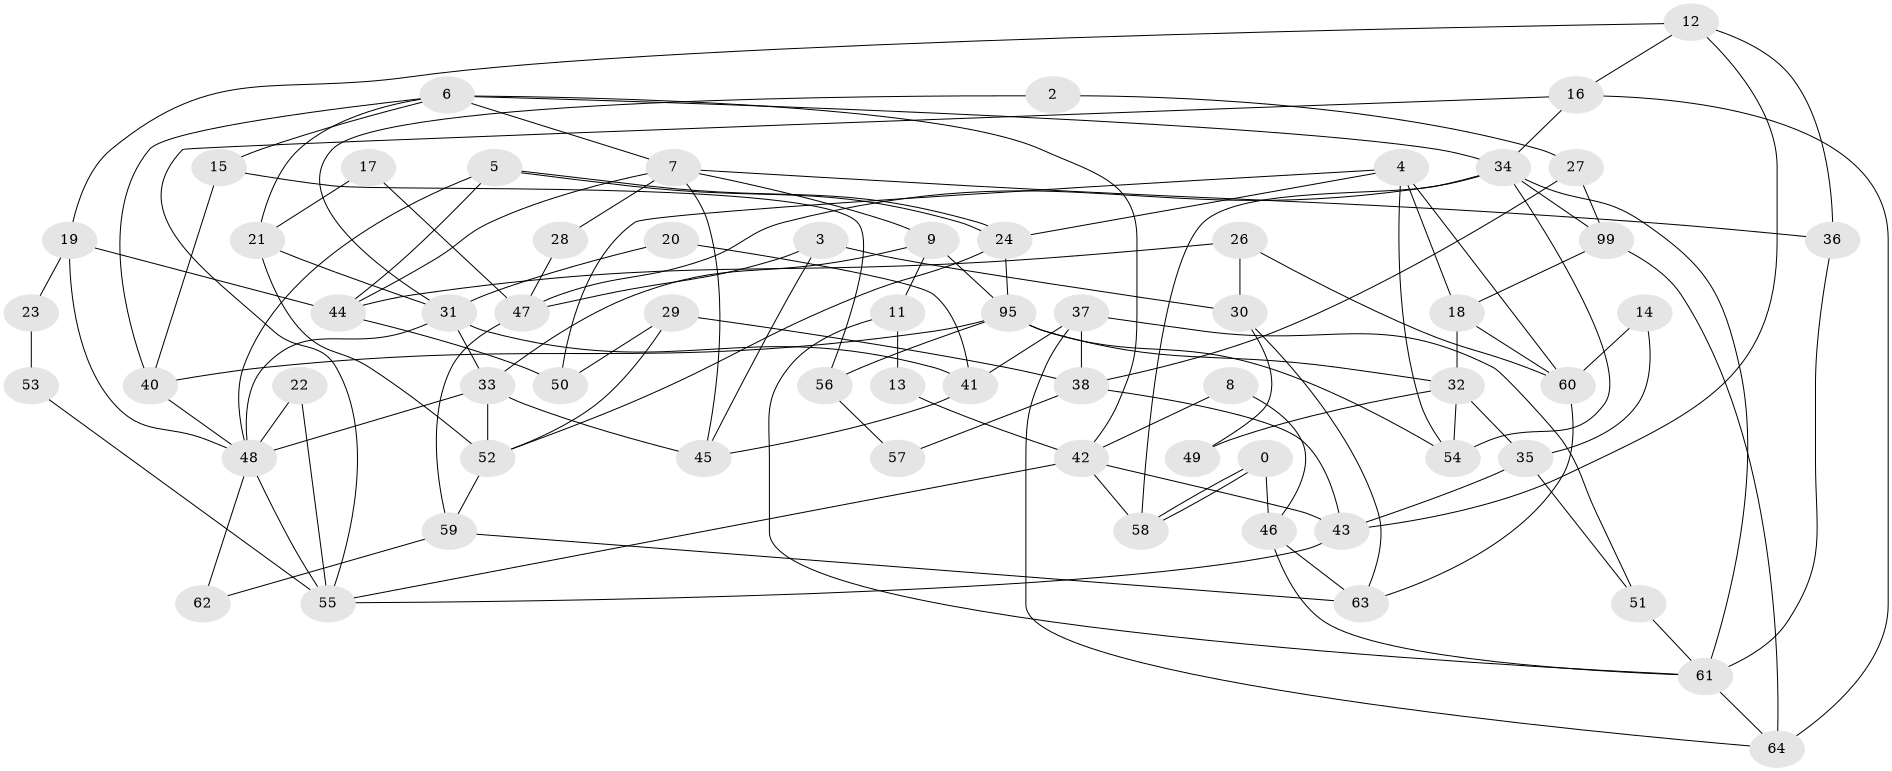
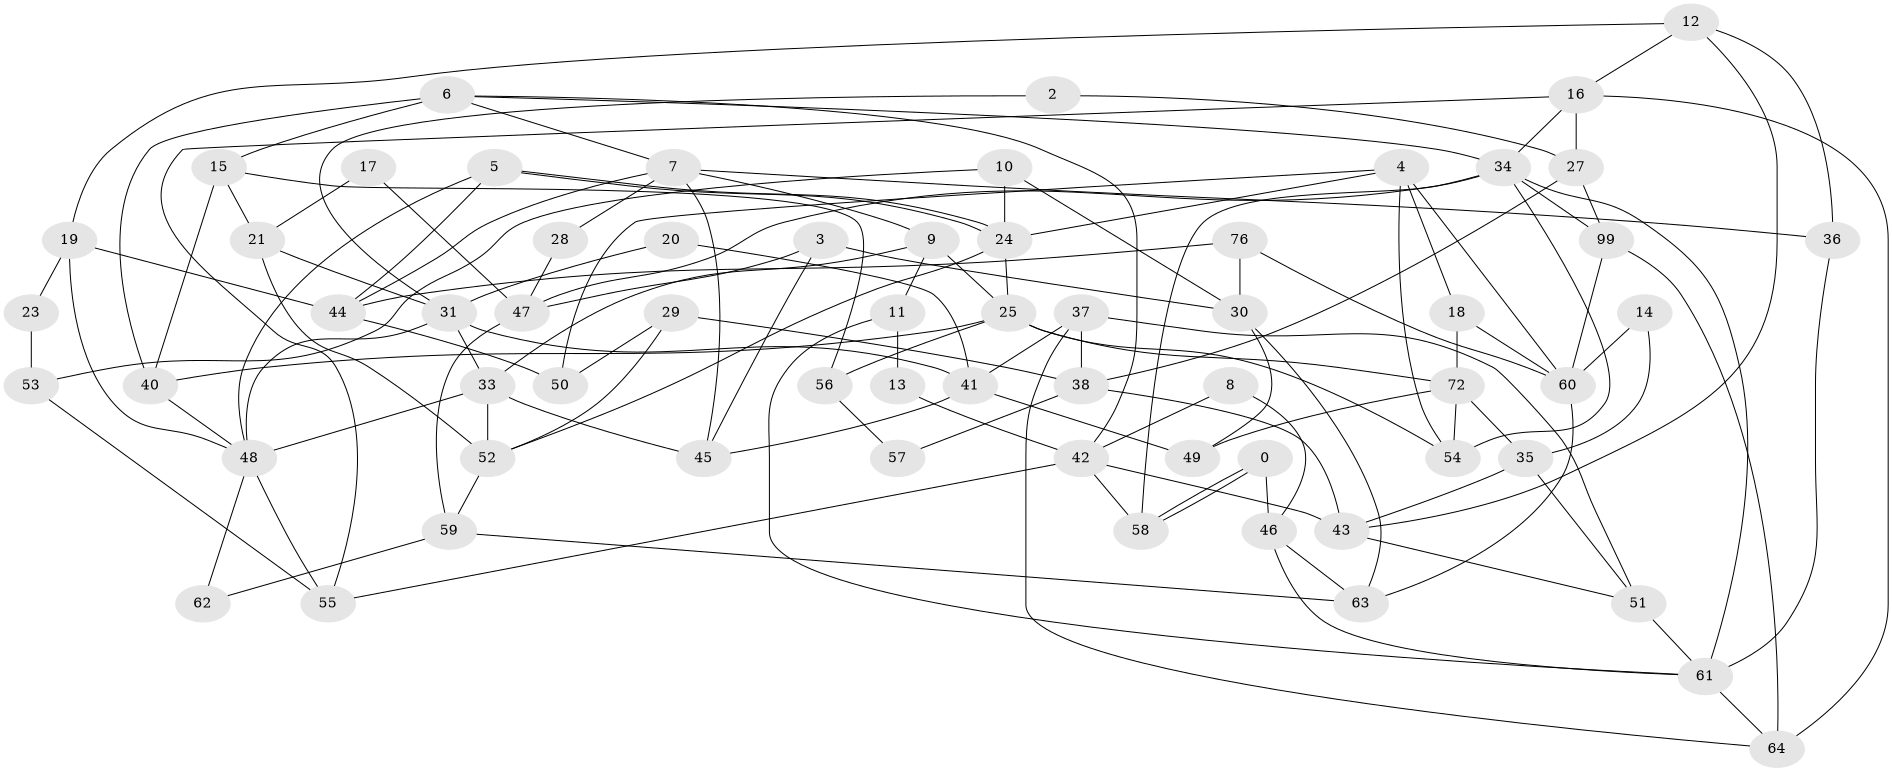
edge "16" -- "27": added
edge "6" -- "21": now "15" -- "21"
node "10": added
node "26": label "26" -> "76"
edge "99" -- "18": now "99" -- "60"
node "95": label "95" -> "25"
node "22": removed
node "32": label "32" -> "72"
edge "41" -- "49": added
edge "43" -- "55": now "43" -- "51"
